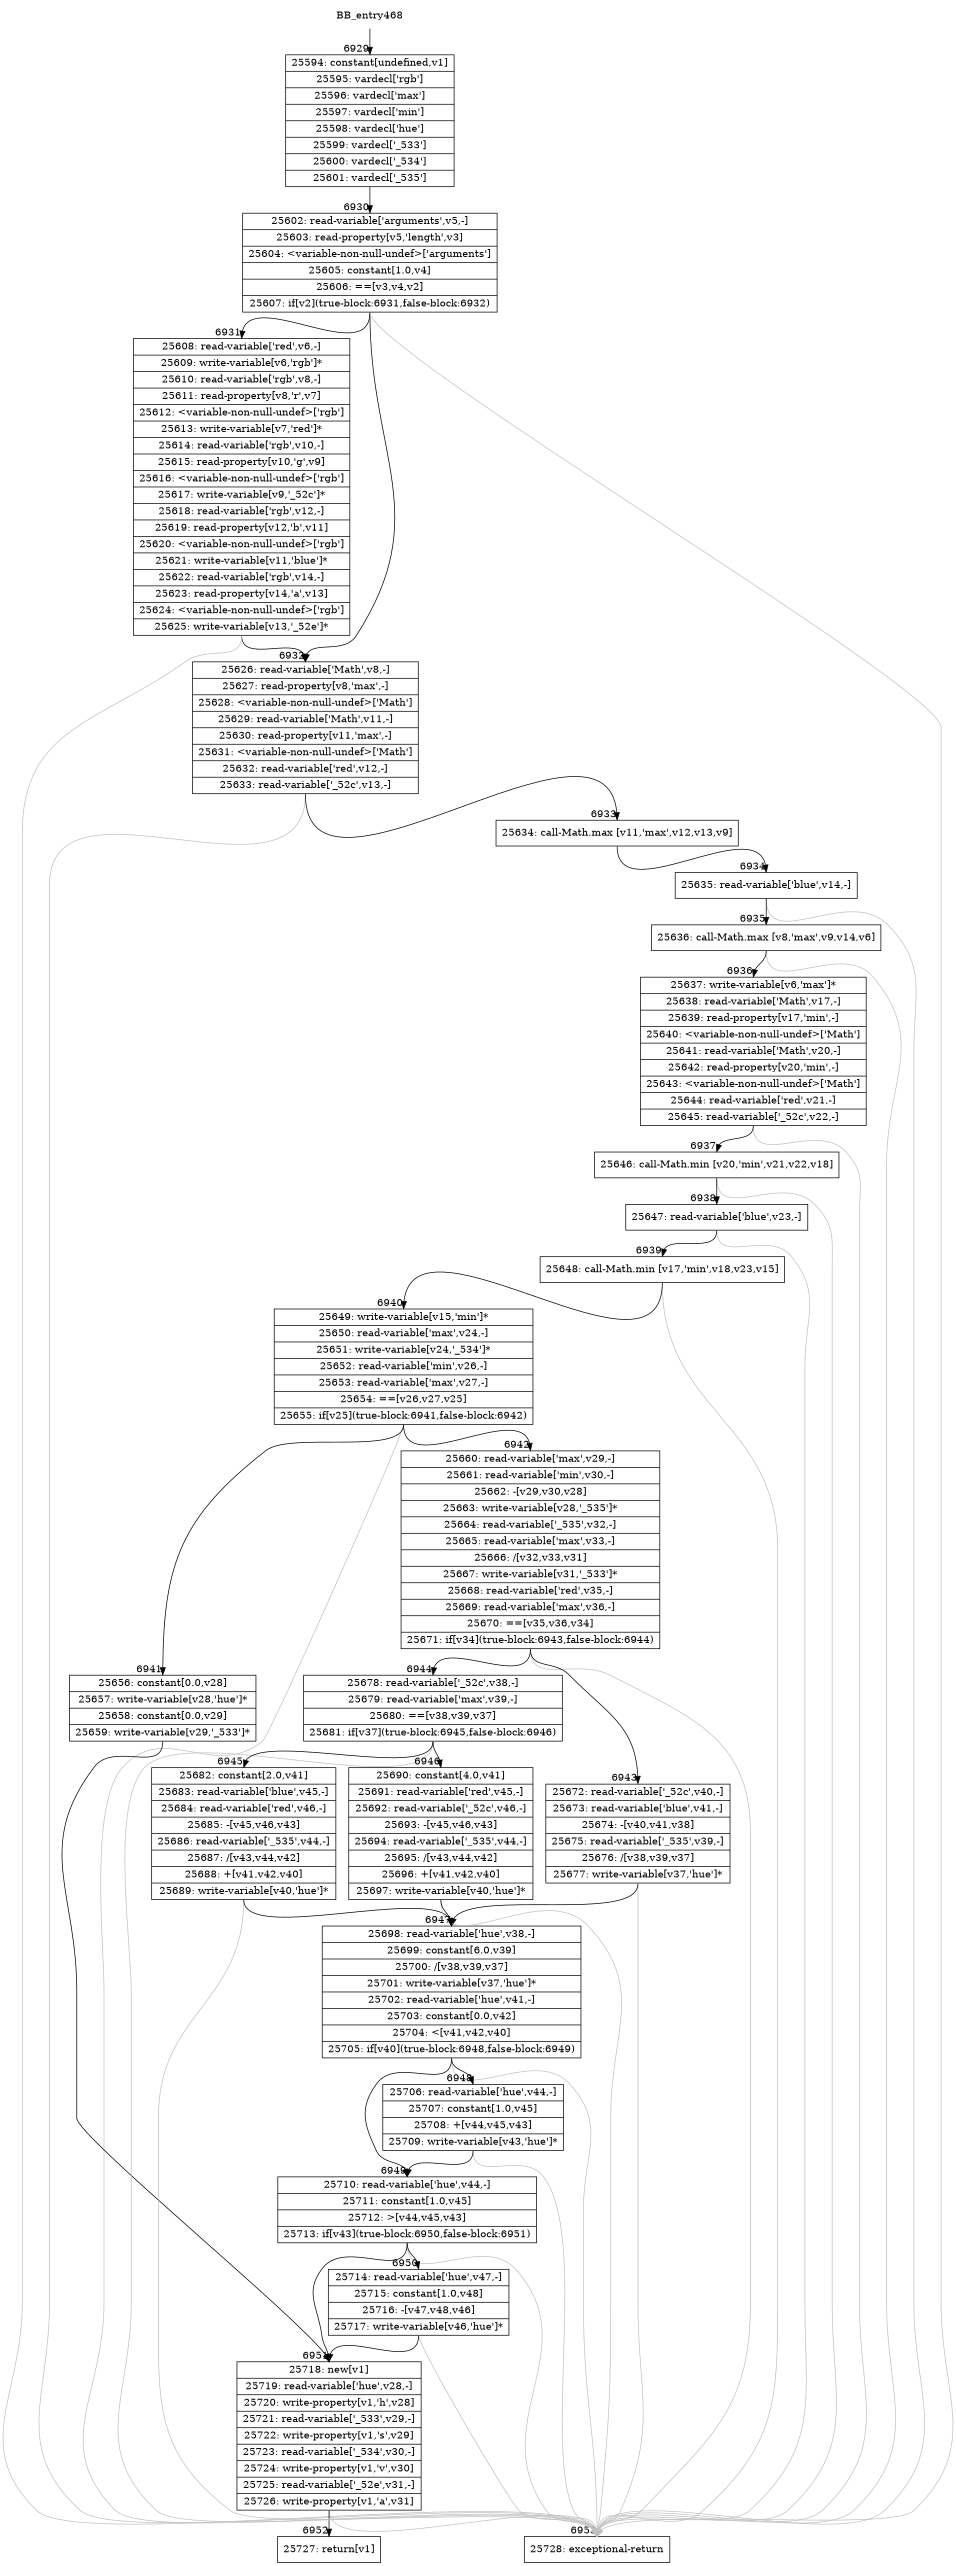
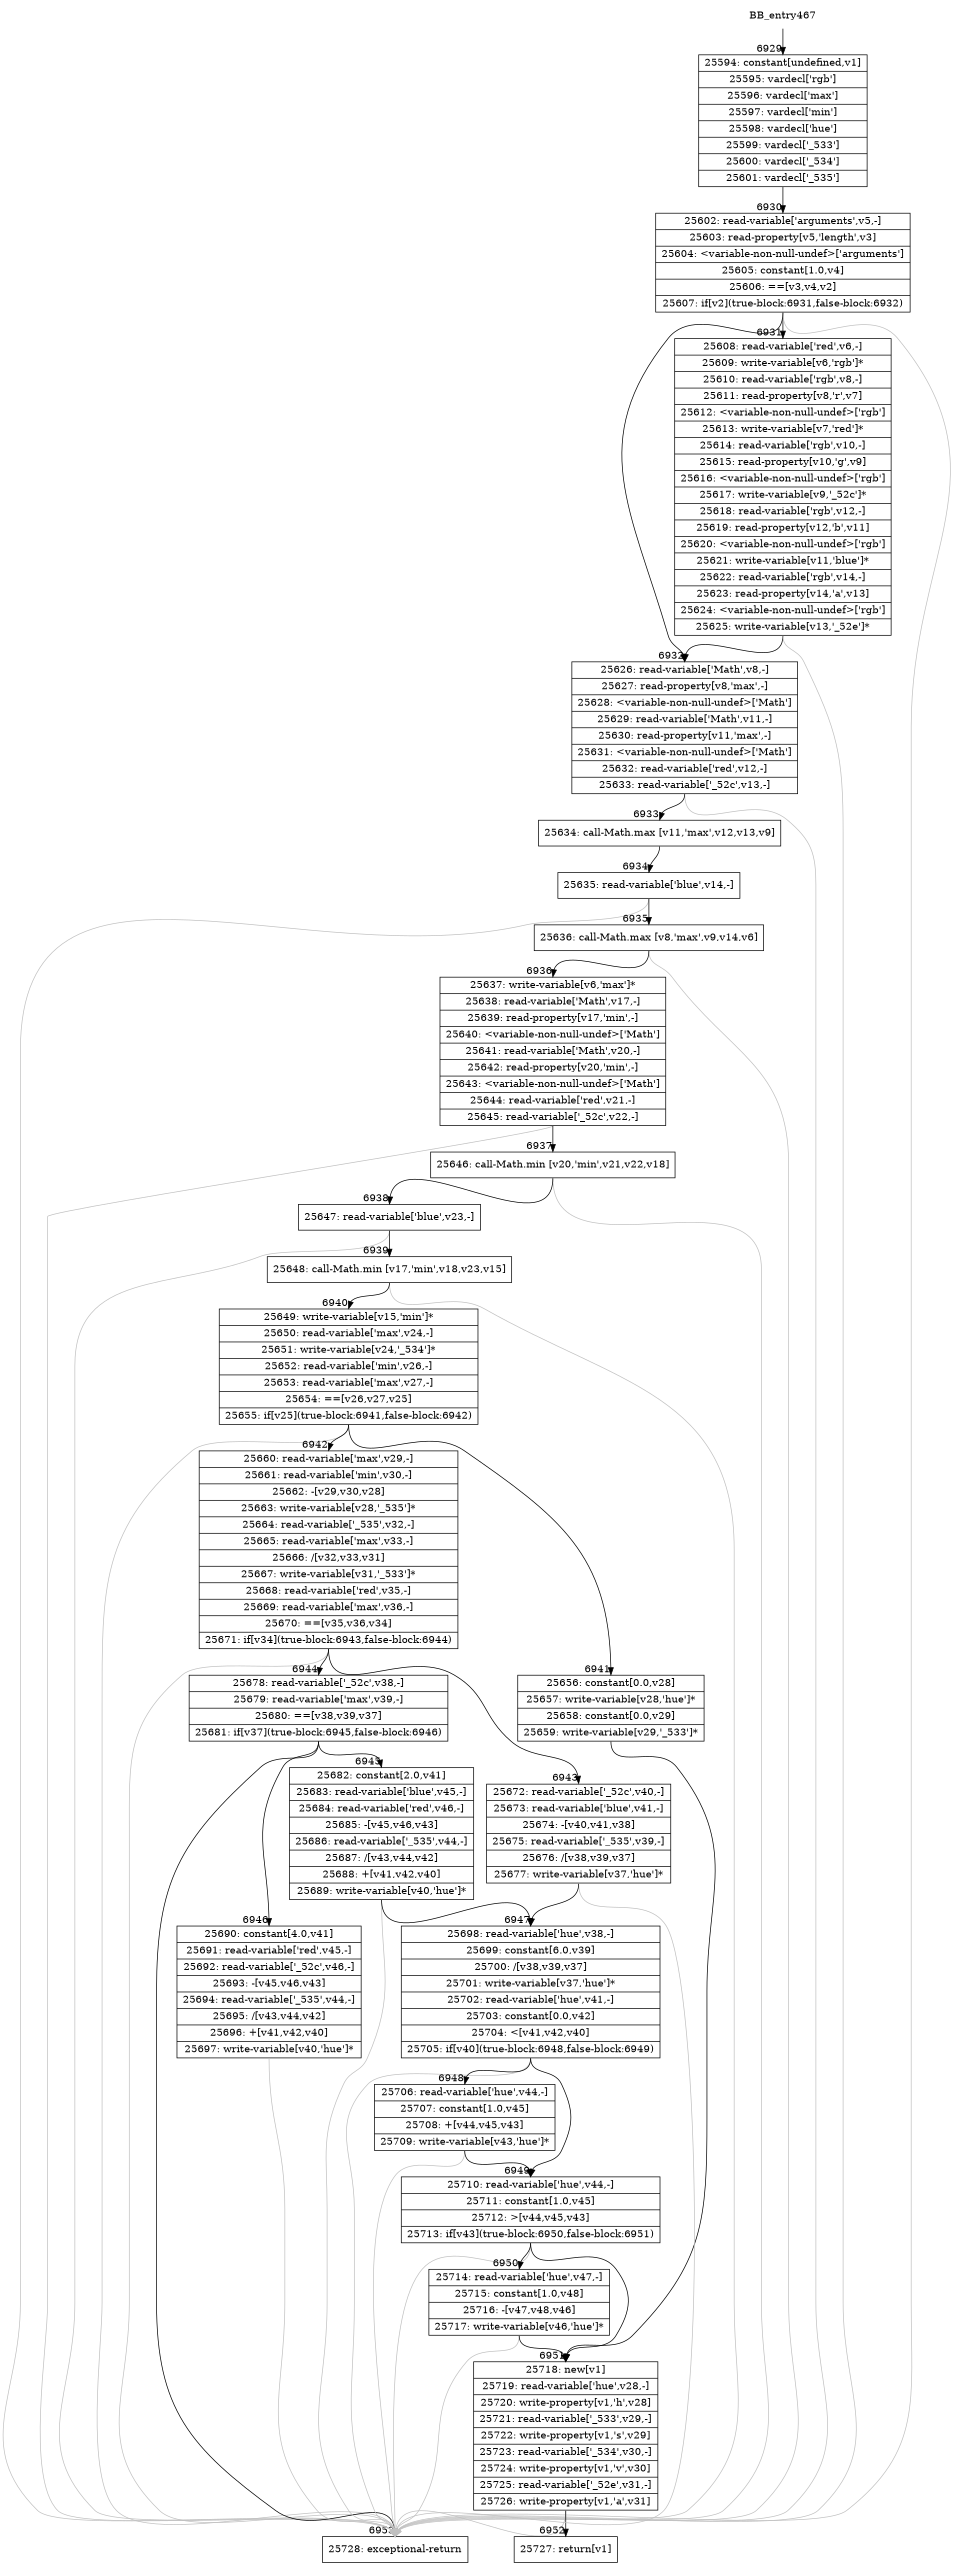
node "BB_entry468": label "BB_entry468" -> "BB_entry467"
edge "25690: constant[4.0,v41]" -> "25698: read-variable['hue',v38,-]": removed
edge "25678: read-variable['_52c',v38,-]" -> "25728: exceptional-return": color gray -> black
